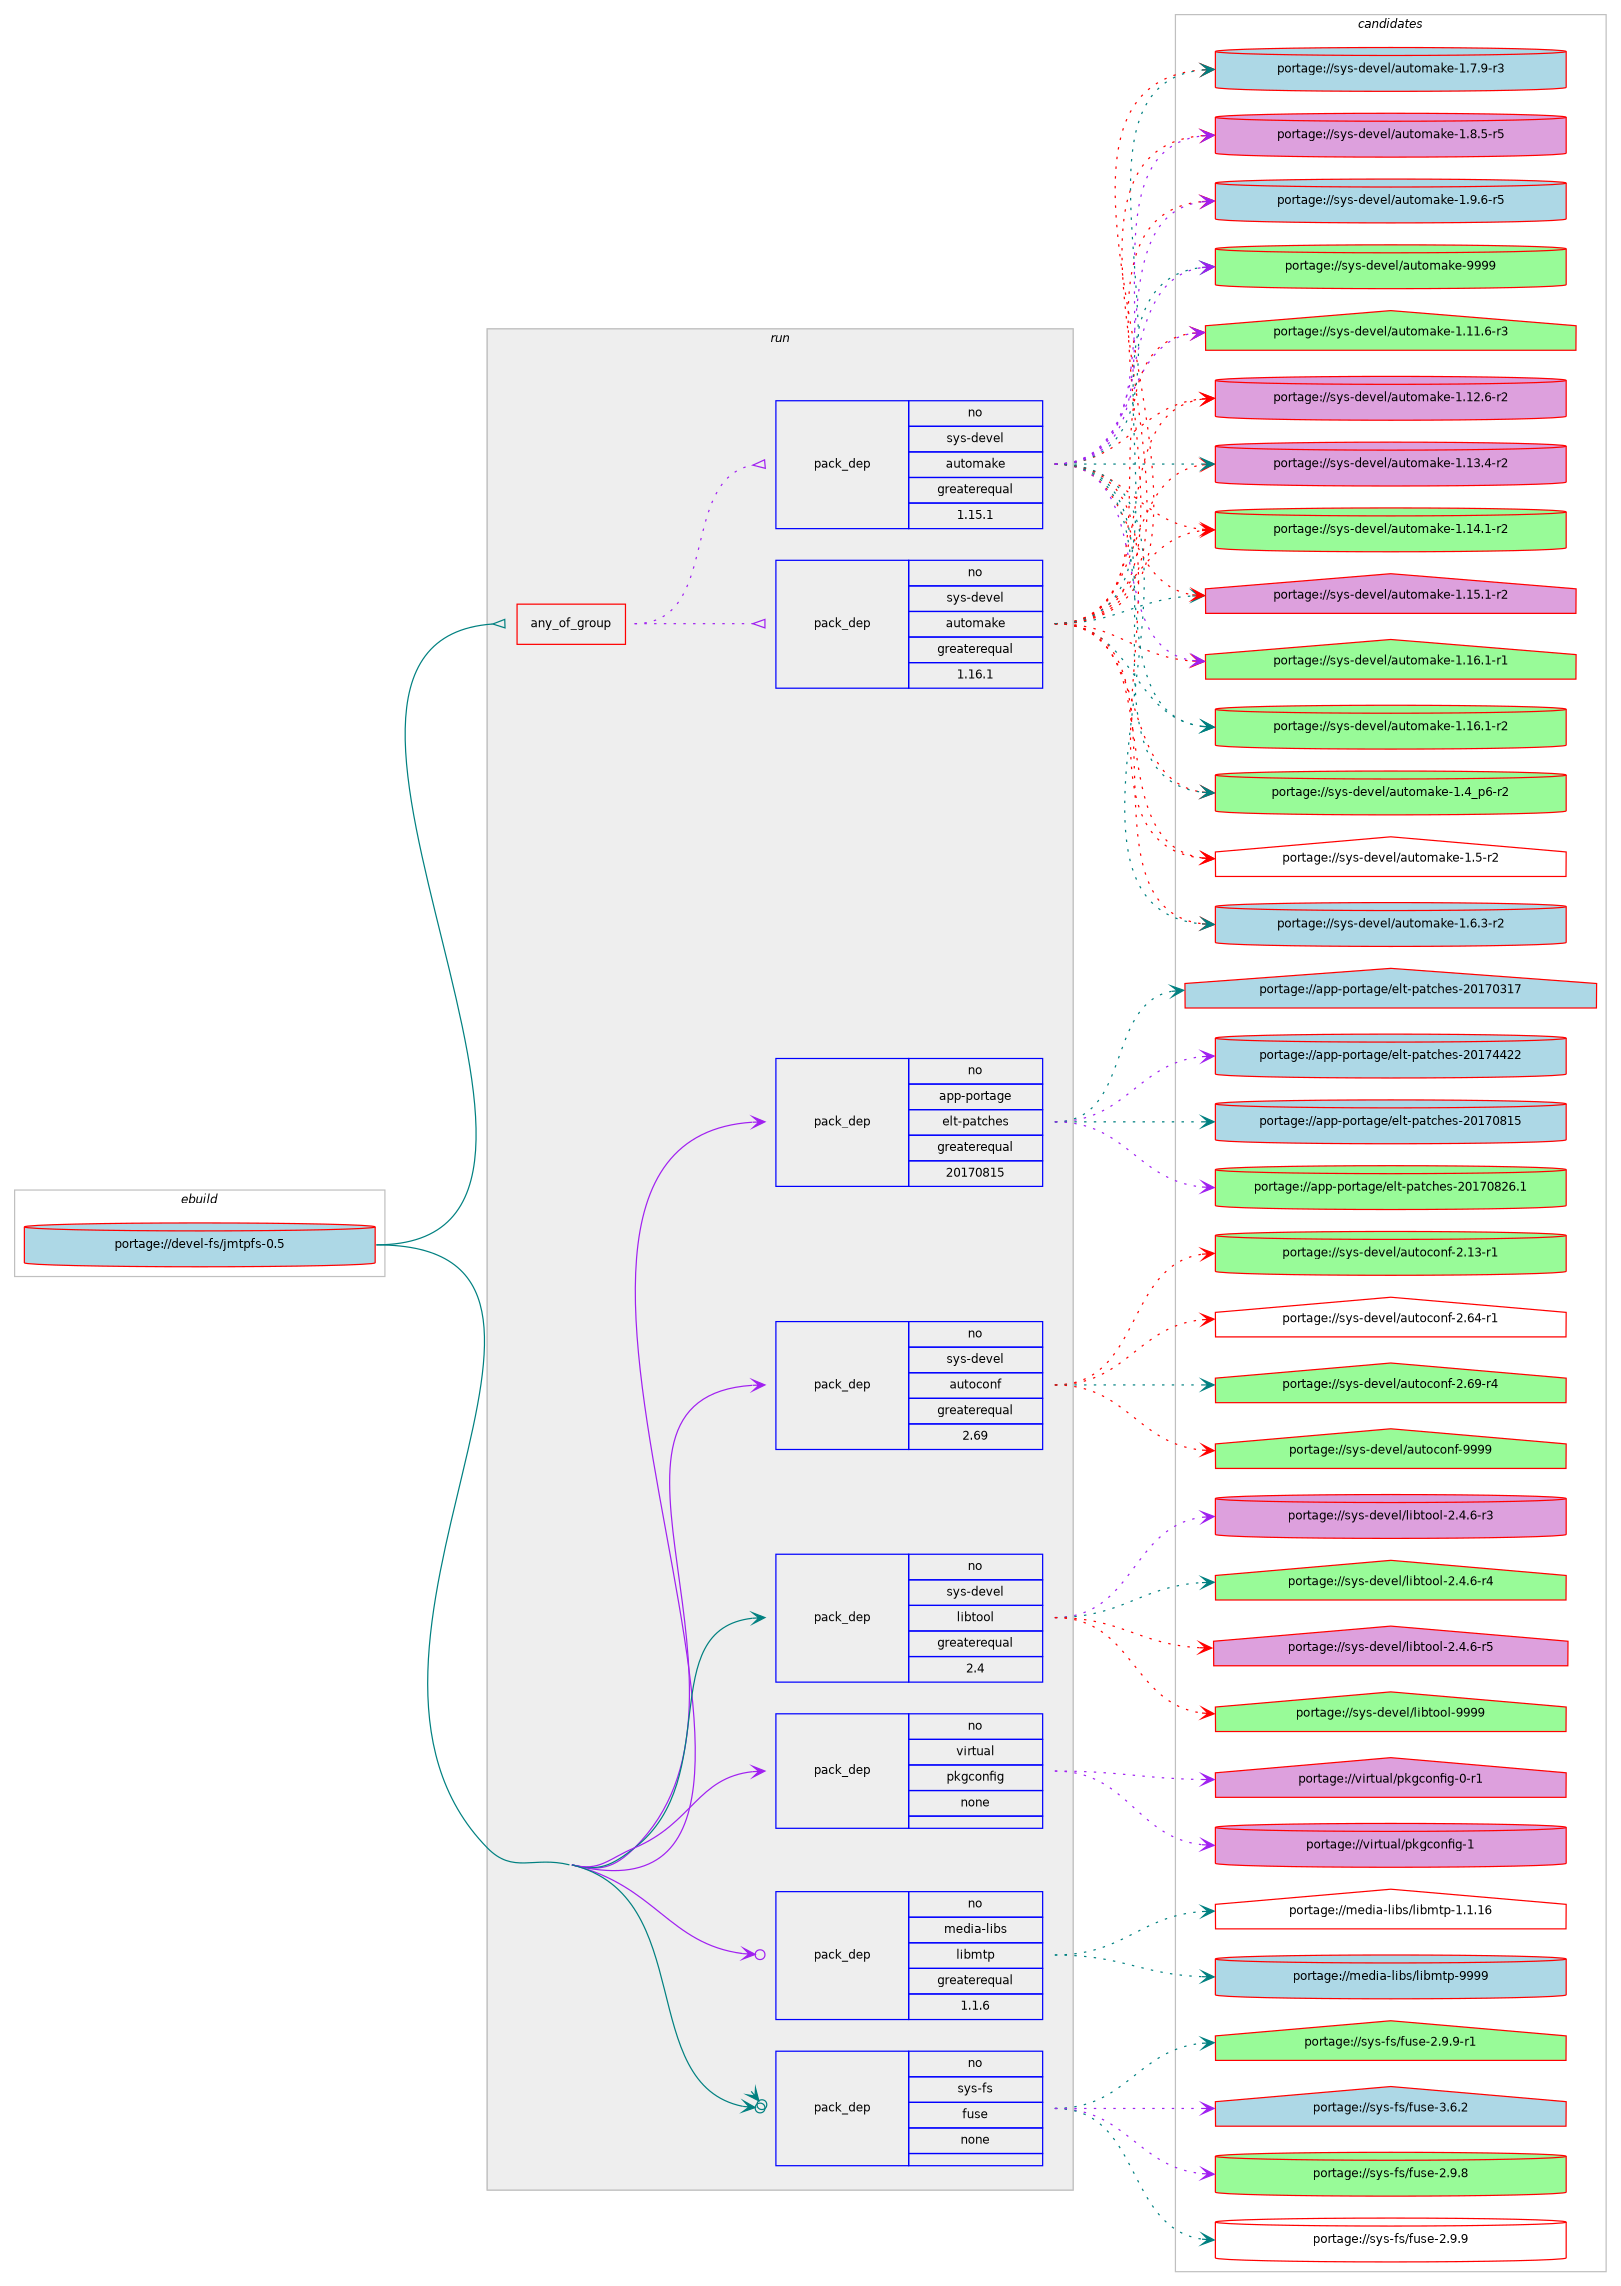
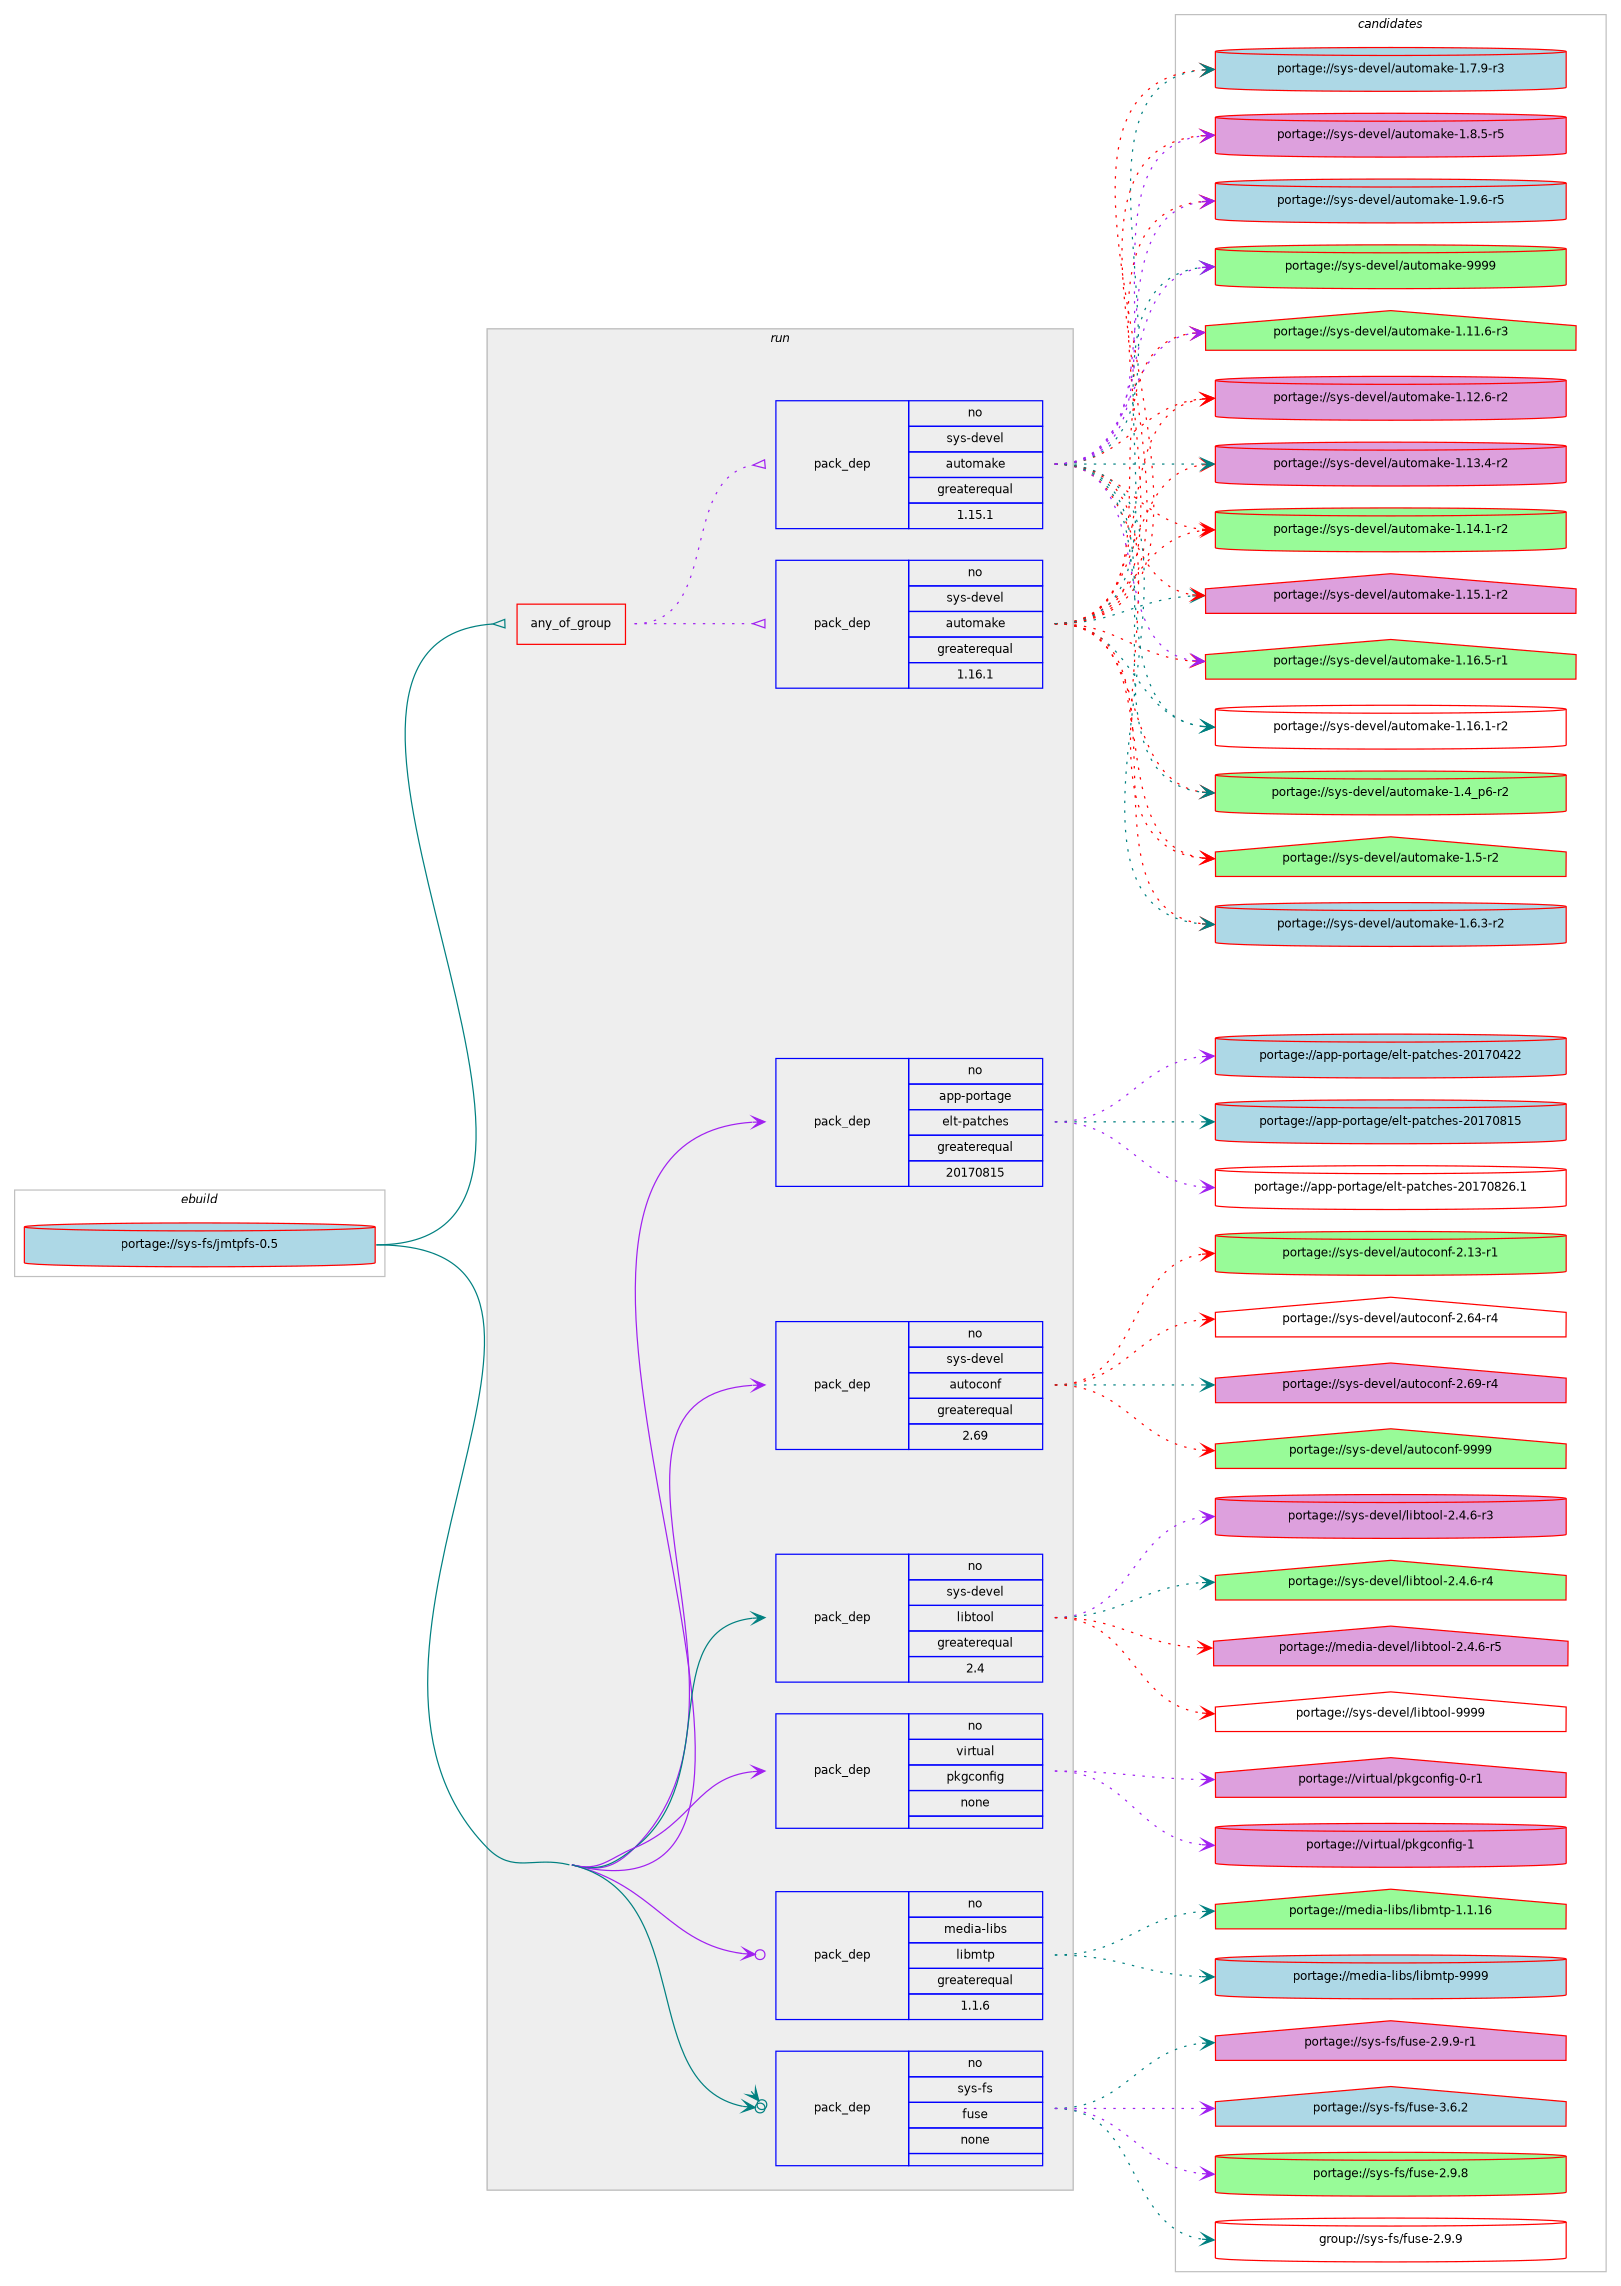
node "portage://sys-devel/automake-1.16.1-r1": label "portage://sys-devel/automake-1.16.1-r1" -> "portage://sys-devel/automake-1.16.5-r1"
node "portage://sys-devel/automake-1.16.1-r2": fillcolor palegreen -> white
node "portage://sys-devel/automake-1.5-r2": fillcolor white -> palegreen
node "portage://app-portage/elt-patches-20170317": removed
node "portage://app-portage/elt-patches-20174422": label "portage://app-portage/elt-patches-20174422" -> "portage://app-portage/elt-patches-20170422"
node "portage://app-portage/elt-patches-20170826.1": fillcolor palegreen -> white
node "portage://devel-fs/jmtpfs-0.5": label "portage://devel-fs/jmtpfs-0.5" -> "portage://sys-fs/jmtpfs-0.5"
node "portage://sys-devel/autoconf-2.64-r1": label "portage://sys-devel/autoconf-2.64-r1" -> "portage://sys-devel/autoconf-2.64-r4"
node "portage://sys-devel/autoconf-2.69-r4": fillcolor palegreen -> plum
node "portage://sys-devel/libtool-2.4.6-r5": label "portage://sys-devel/libtool-2.4.6-r5" -> "portage://media-devel/libtool-2.4.6-r5"
node "portage://sys-devel/libtool-9999": fillcolor palegreen -> white
node "portage://media-libs/libmtp-1.1.16": fillcolor white -> palegreen
node "portage://sys-fs/fuse-2.9.9-r1": fillcolor palegreen -> plum
node "portage://sys-fs/fuse-2.9.9": label "portage://sys-fs/fuse-2.9.9" -> "group://sys-fs/fuse-2.9.9"
